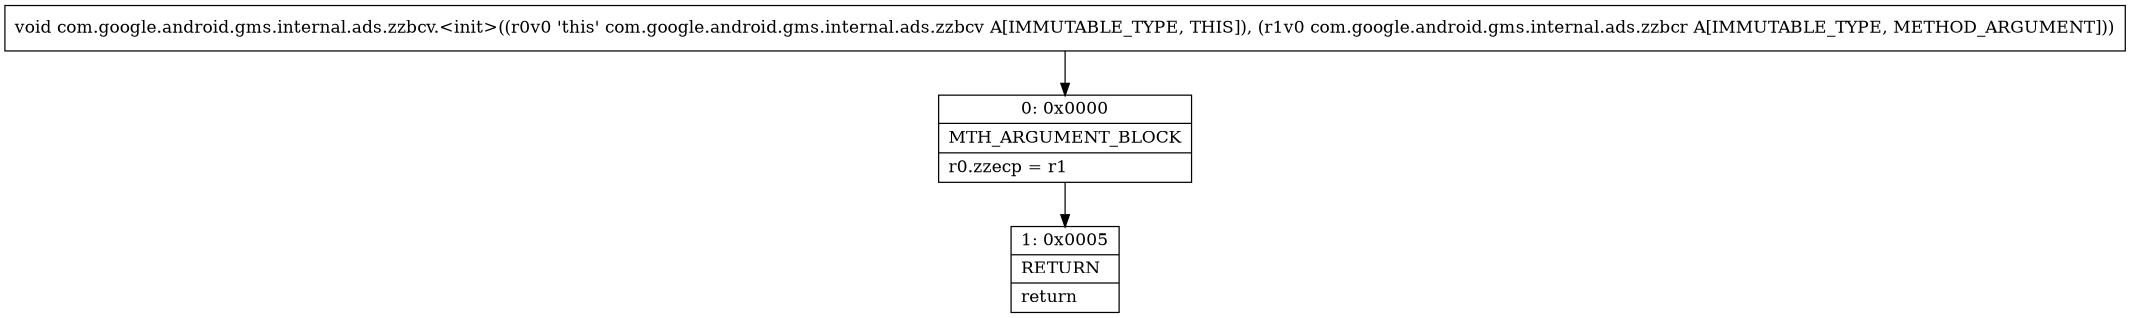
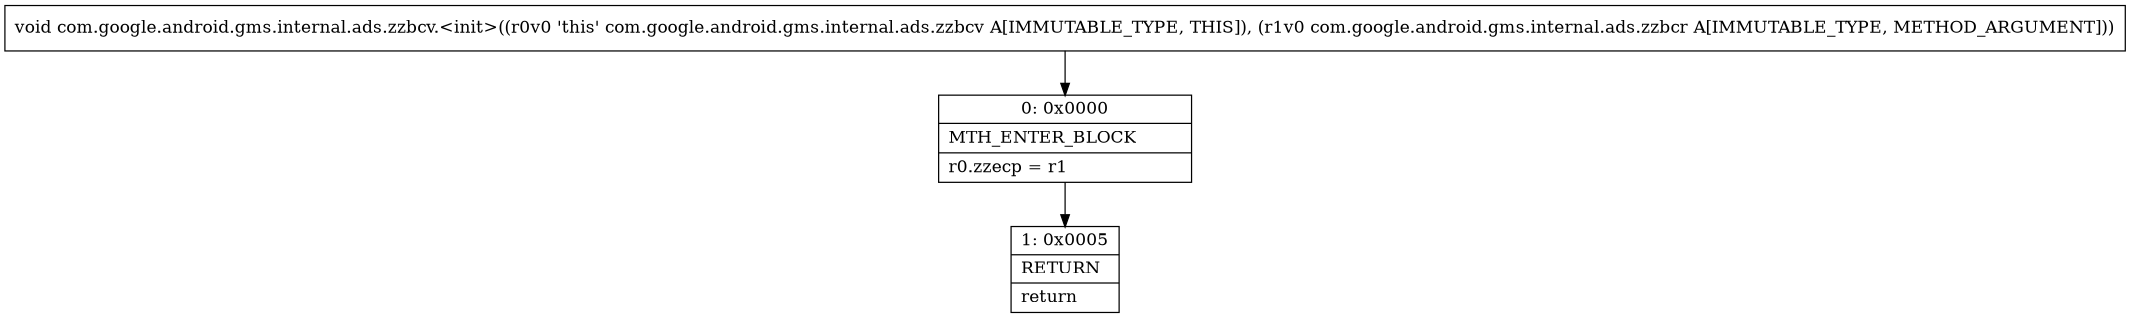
node "0: 0x0000": text "MTH_ARGUMENT_BLOCK" -> "MTH_ENTER_BLOCK"
